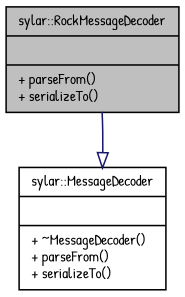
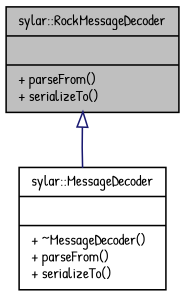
edge "sylar::RockMessageDecoder" -> "sylar::MessageDecoder": reversed
